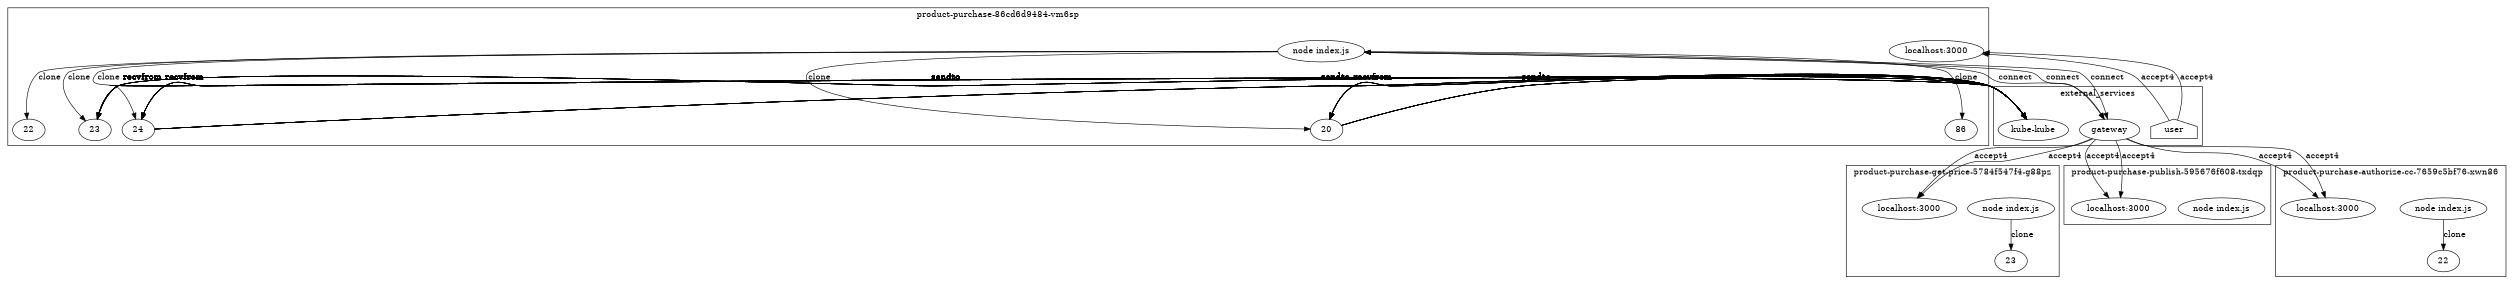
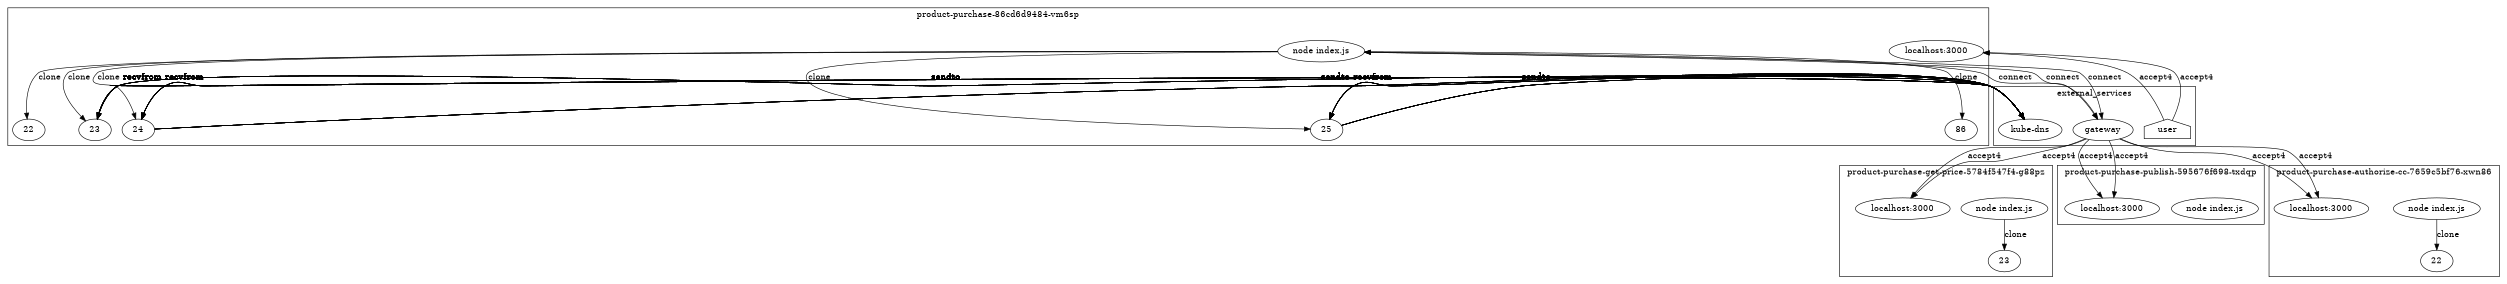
node "20": label "20" -> "25"
node "kube-kube": label "kube-kube" -> "kube-dns"
cluster " product-purchase-publish-595676f608-txdqp ": label " product-purchase-publish-595676f608-txdqp " -> " product-purchase-publish-595676f698-txdqp "
